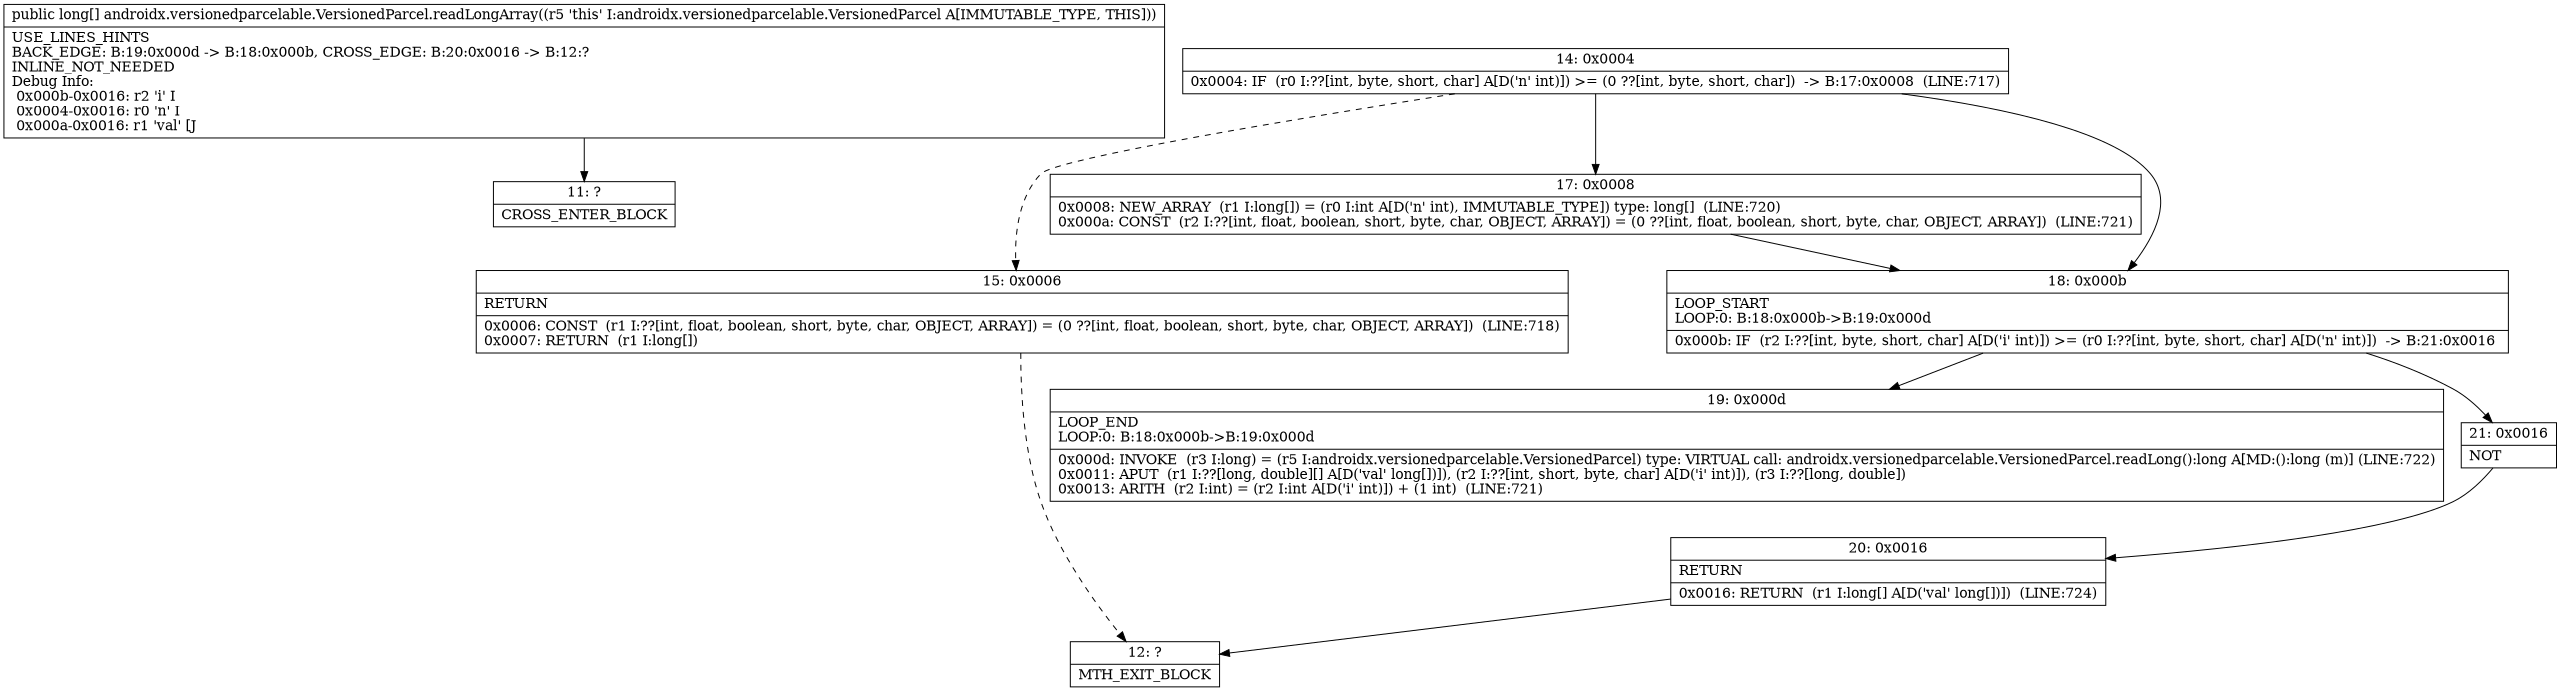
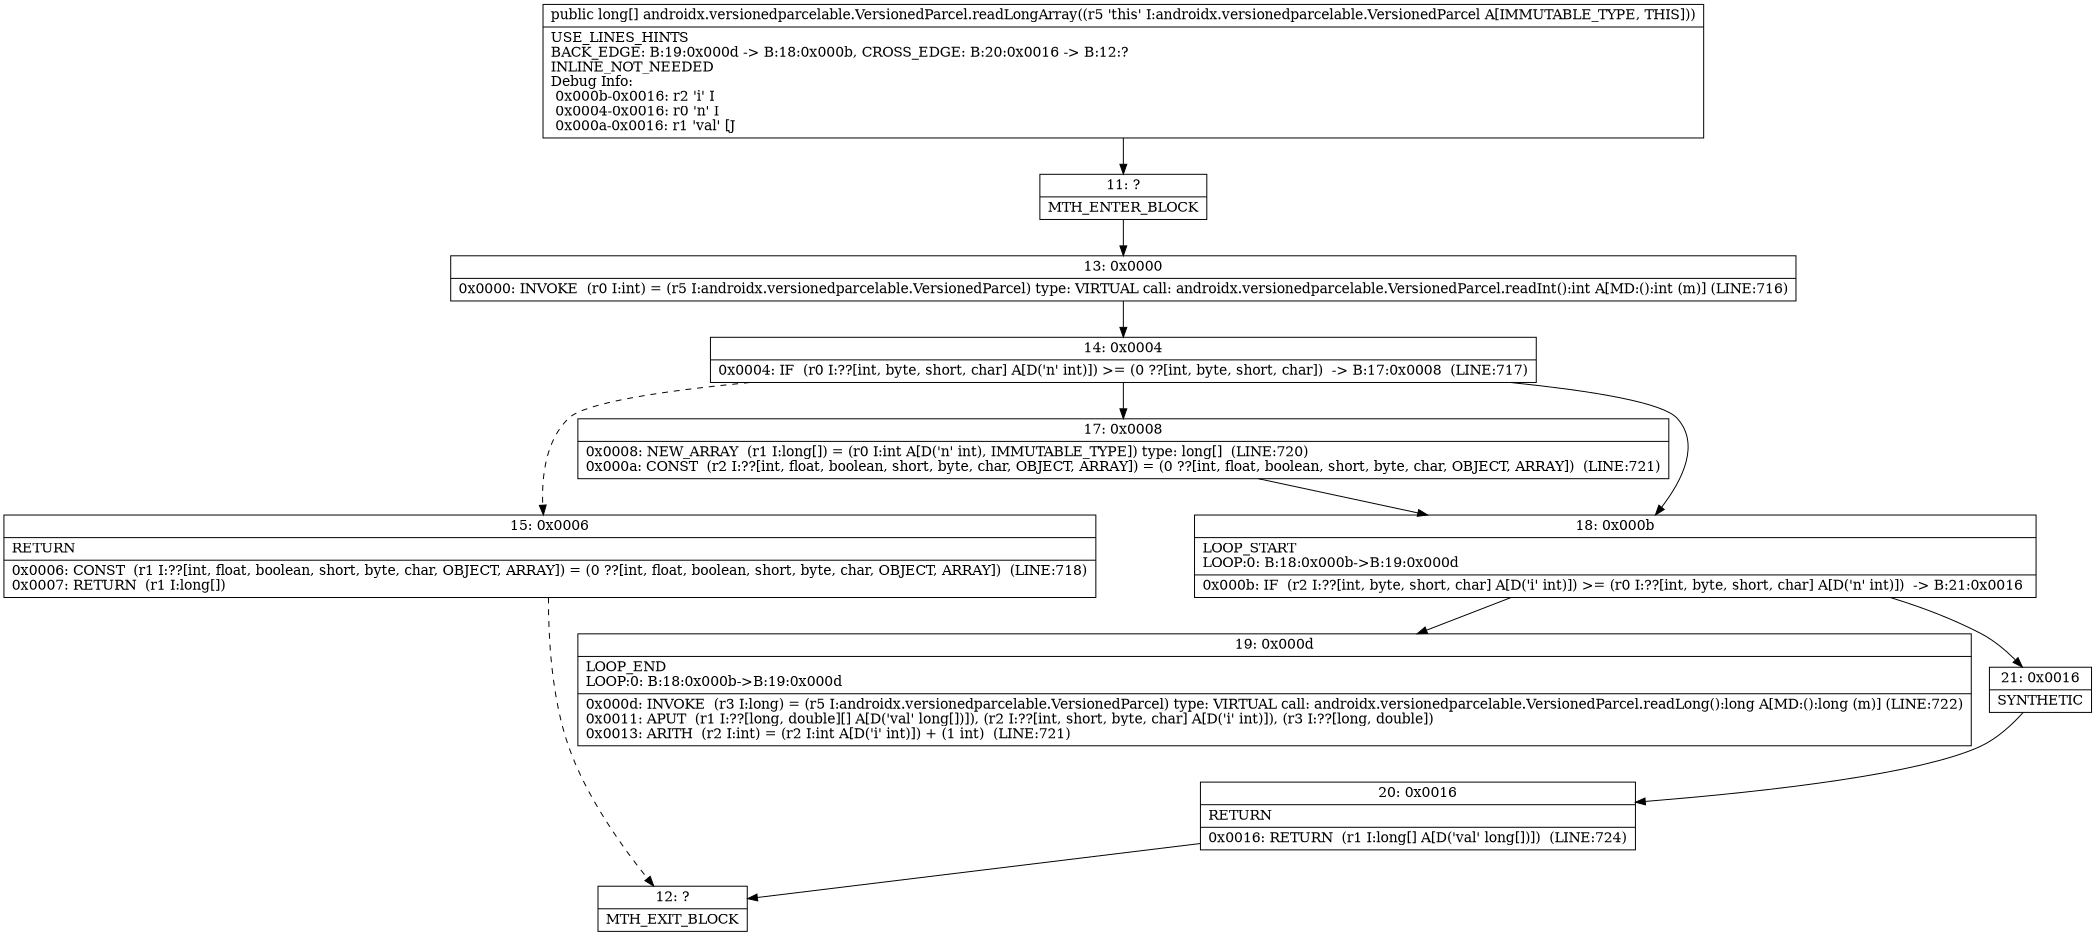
node "11: ?": text "CROSS_ENTER_BLOCK" -> "MTH_ENTER_BLOCK"
node "13: 0x0000": added
node "21: 0x0016": text "NOT" -> "SYNTHETIC"
